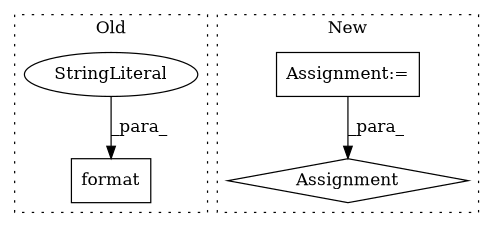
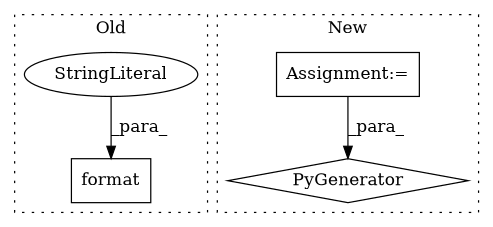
node "Assignment": label "Assignment" -> "PyGenerator"
